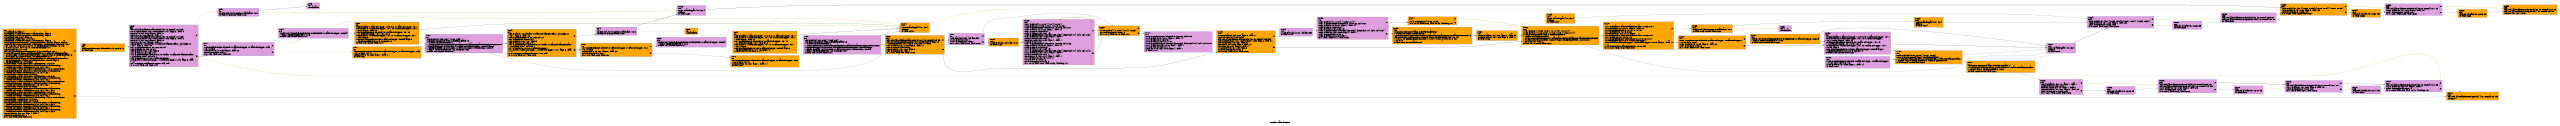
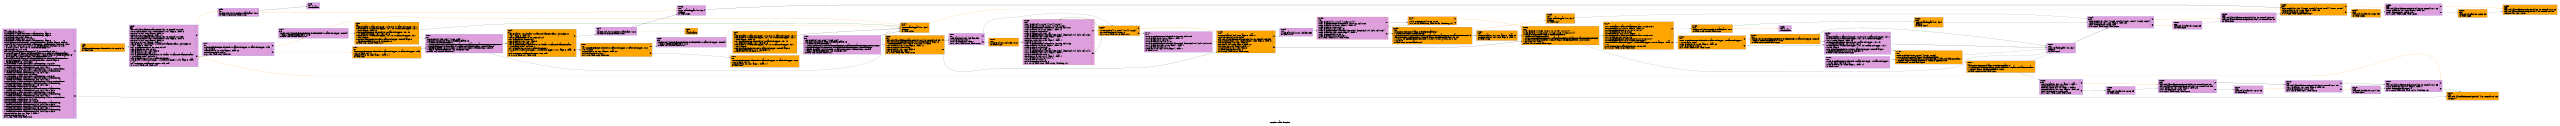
node "%0:": fillcolor orange -> plum
